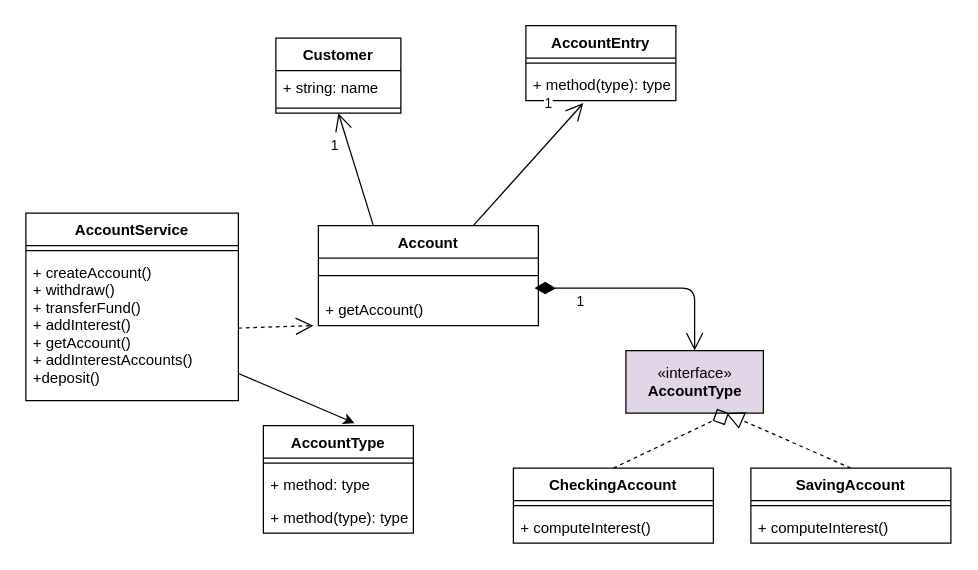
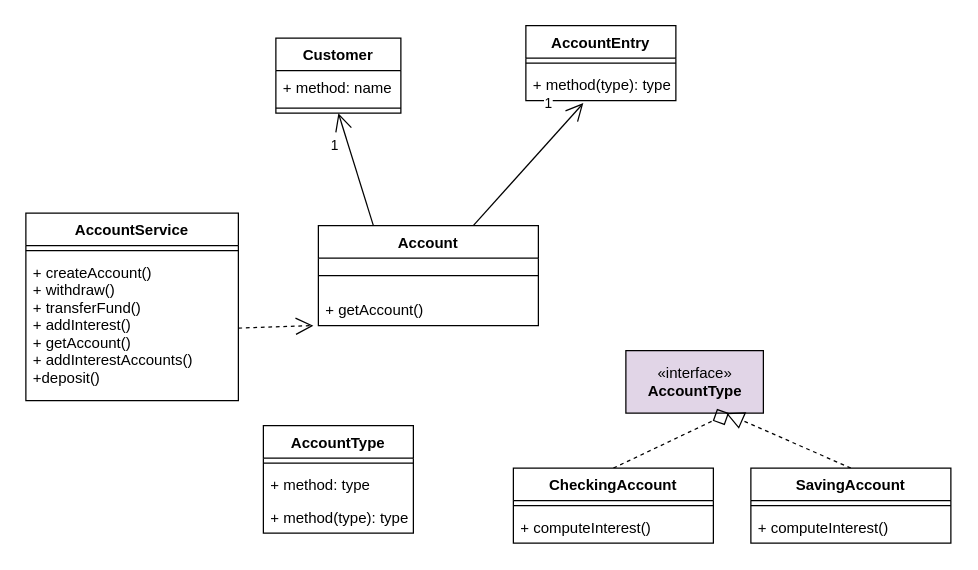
node "+ string: name": label "+ string: name" -> "+ method: name"
edge "+ getAccount()" -- "«interface» AccountType": removed, label "1"
edge "+ createAccount() + withdraw() + transferFund() + addInterest() + getAccount() + addInterestAccounts() +deposit()" -> "AccountType": removed
